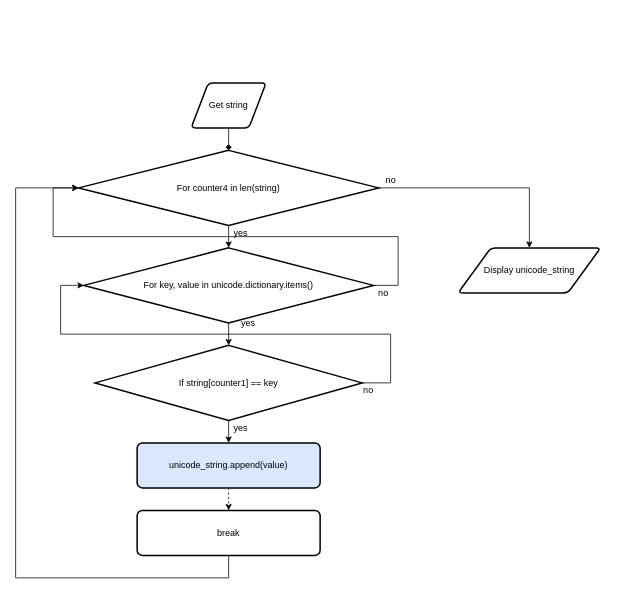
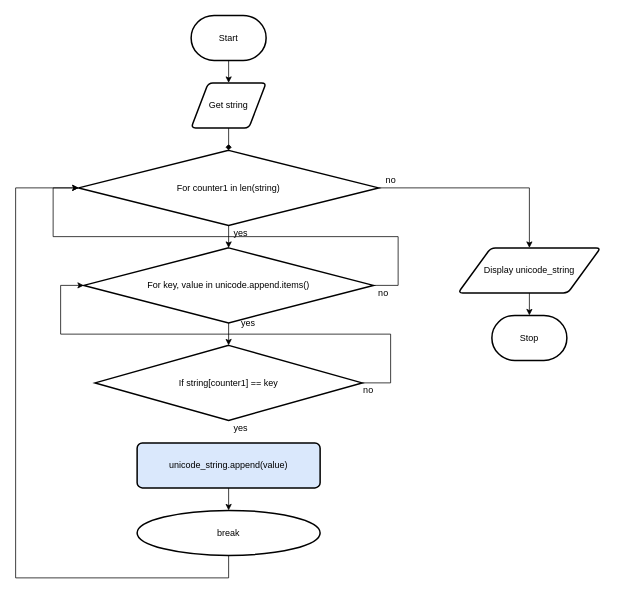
node "Start": added
edge "Start" -> "Get string": added
node "For counter4 in len(string)": label "For counter4 in len(string)" -> "For counter1 in len(string)"
node "For key, value in unicode.dictionary.items()": label "For key, value in unicode.dictionary.items()" -> "For key, value in unicode.append.items()"
edge "Display unicode_string" -> "Stop": added
node "Stop": added
edge "If string[counter1] == key" -> "unicode_string.append(value)": removed
edge "unicode_string.append(value)" -> "break": style dashed -> solid
node "break": shape rounded rectangle -> ellipse
